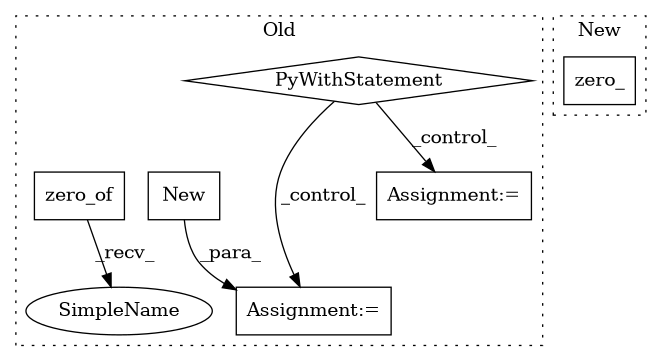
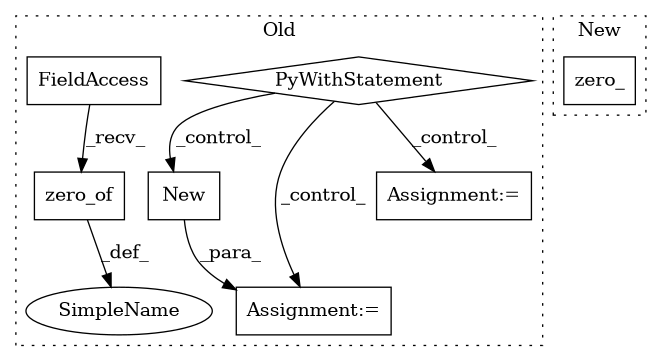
node "FieldAccess": added
edge "PyWithStatement" -> "New": added, label "_control_"
edge "zero_of" -> "SimpleName": label "_recv_" -> "_def_"
